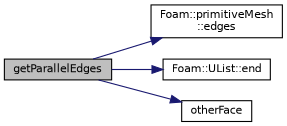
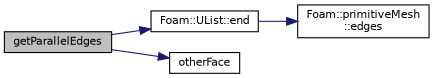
edge "getParallelEdges" -> "Foam::primitiveMesh ::edges": now "Foam::UList::end" -> "Foam::primitiveMesh ::edges"
